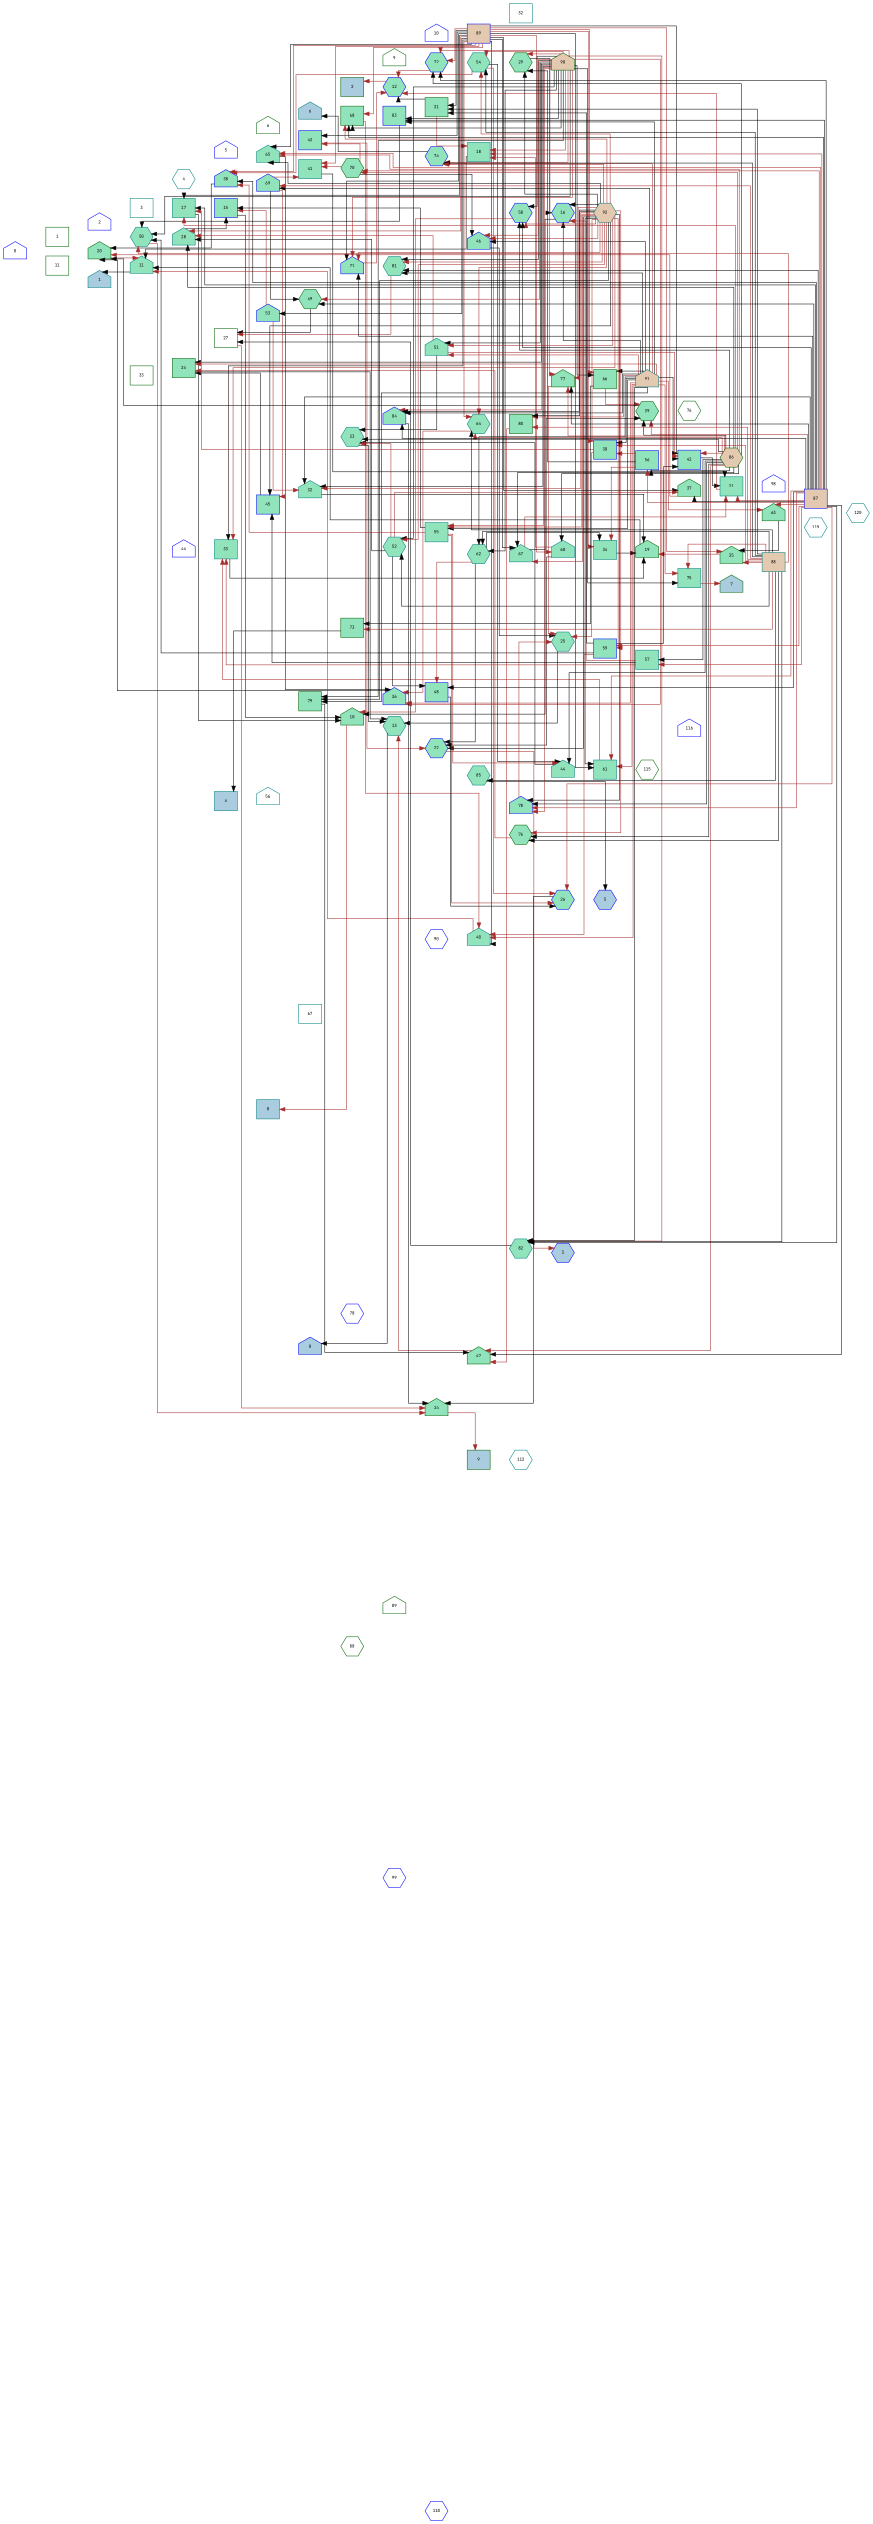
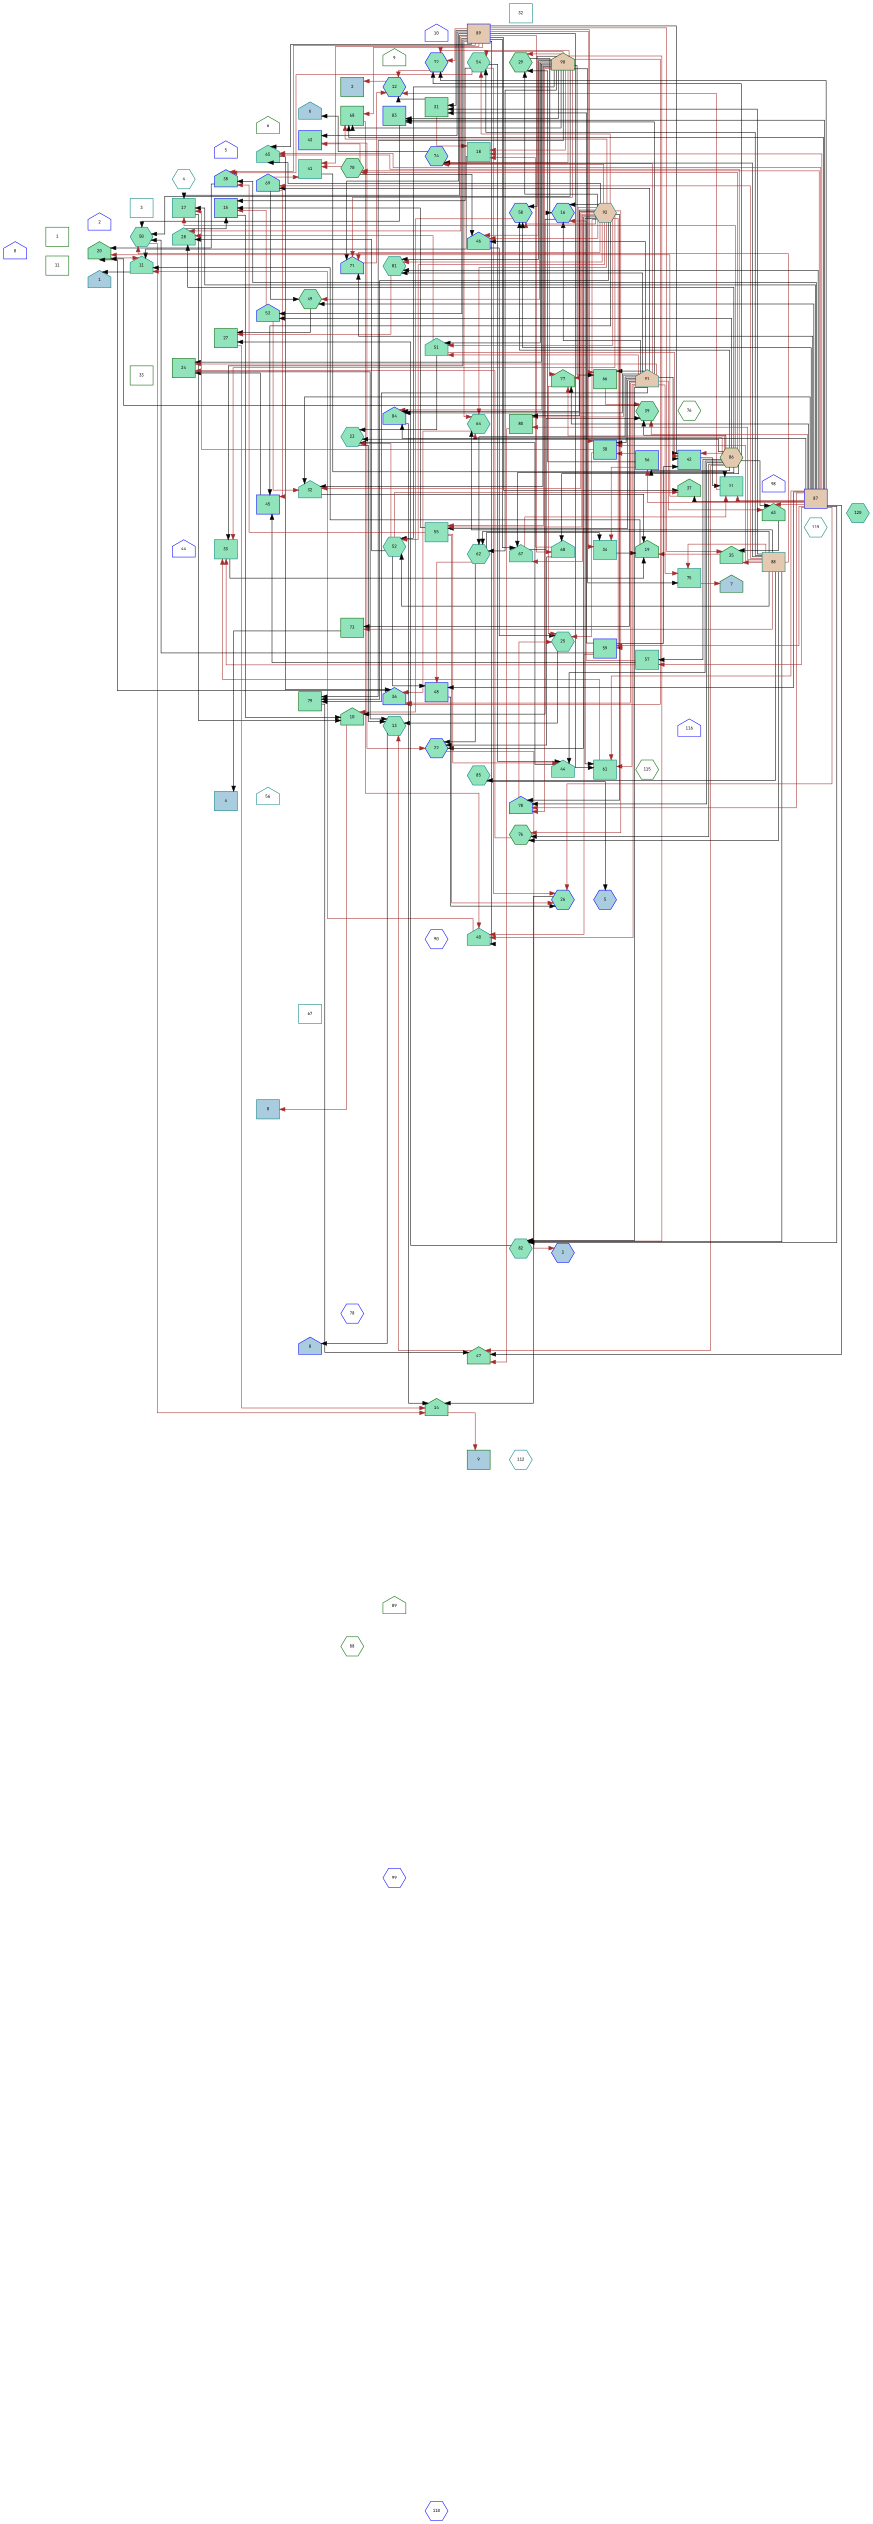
edge "54" -> "15": added
edge "86" -> "53": added
node "27": fillcolor #ffffff -> #91e3bb
edge "86" -> "63": added
node "120": fillcolor #ffffff -> #91e3bb
edge "66" -> "73": now "91" -> "73"
